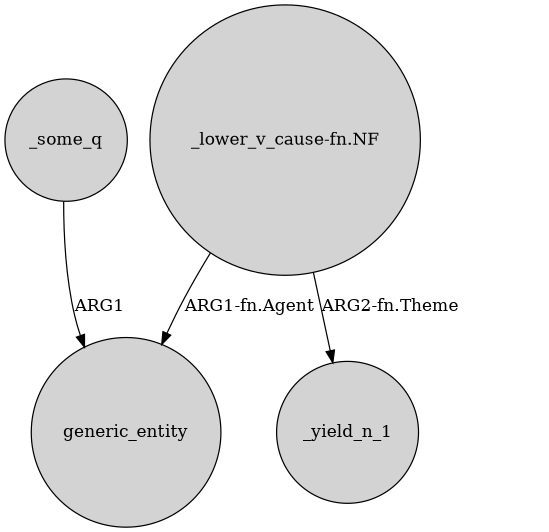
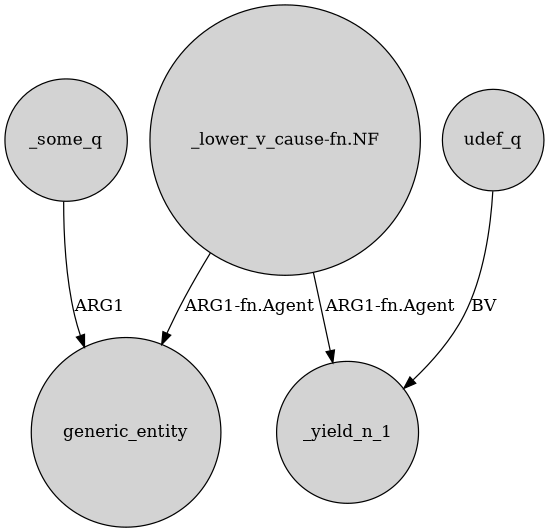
node "udef_q": added
edge "_lower_v_cause-fn.NF" -> "_yield_n_1": label "ARG2-fn.Theme" -> "ARG1-fn.Agent"
